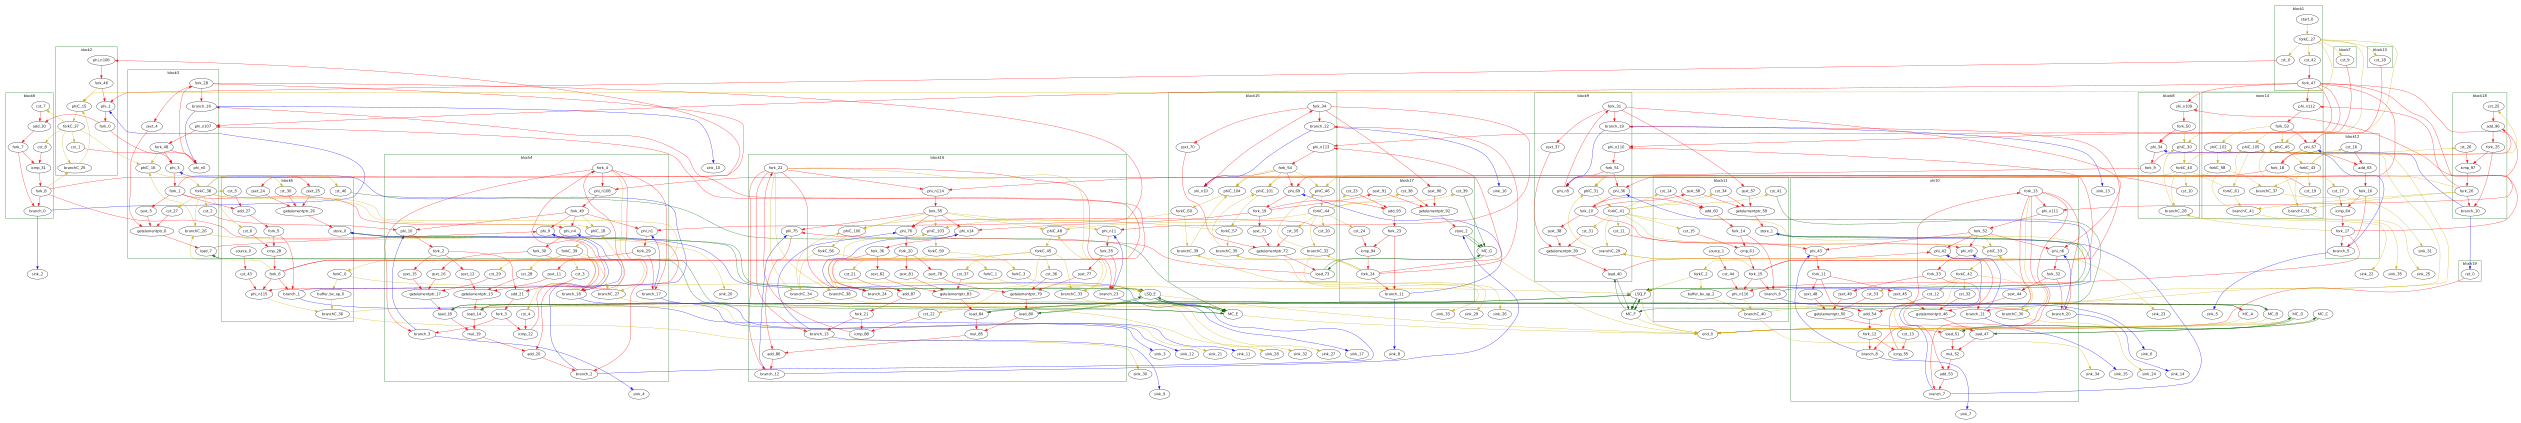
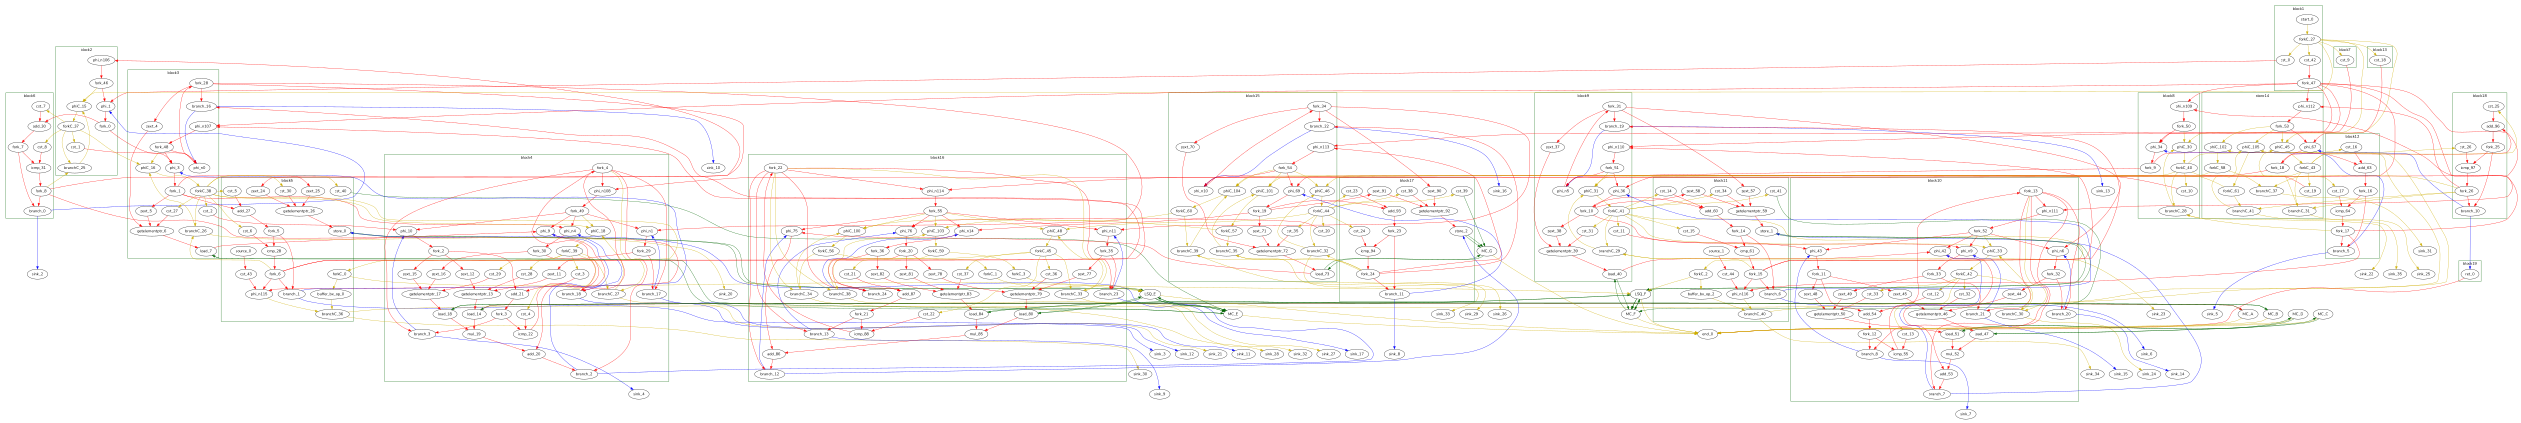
cluster "phi10": label "phi10" -> "block10"
edge "fork_55" -> "phi_n11": color gold3 -> red
